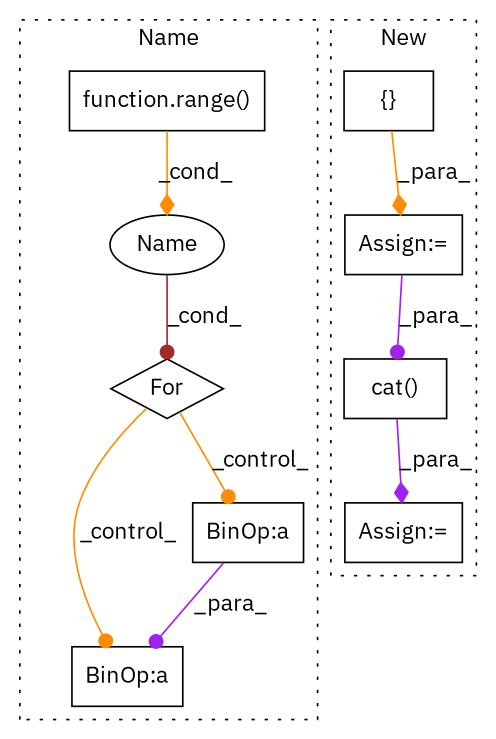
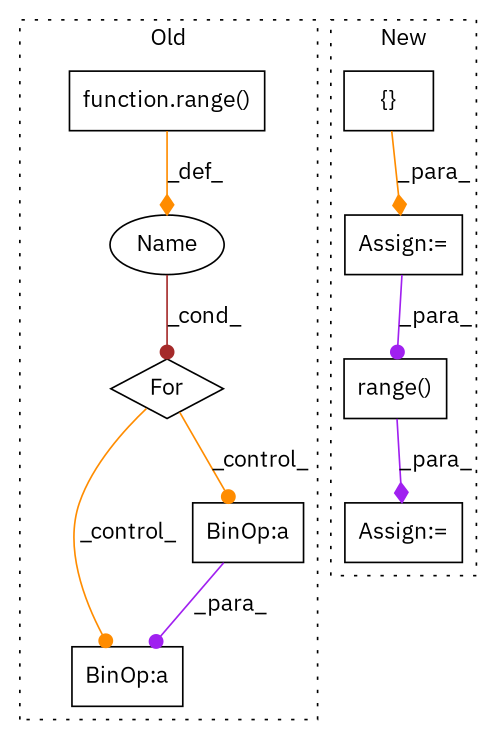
cluster "Name": label "Name" -> "Old"
edge "function.range()" -> "Name": label "_cond_" -> "_def_"
node "cat()": label "cat()" -> "range()"
